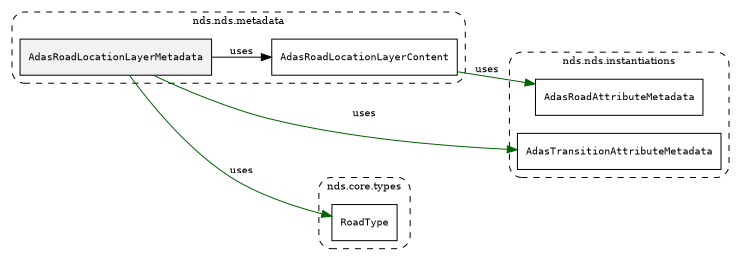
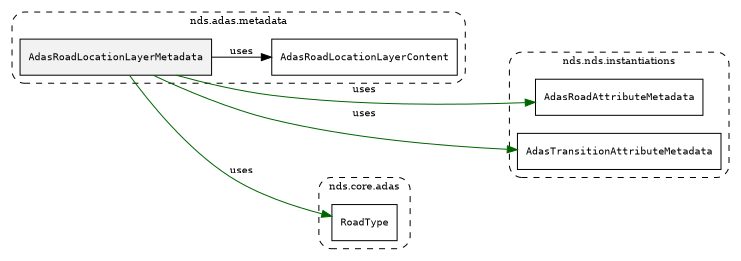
cluster "nds.nds.metadata": label "nds.nds.metadata" -> "nds.adas.metadata"
edge "AdasRoadLocationLayerContent" -> "AdasRoadAttributeMetadata": now "AdasRoadLocationLayerMetadata" -> "AdasRoadAttributeMetadata"
cluster "nds.core.types": label "nds.core.types" -> "nds.core.adas"
